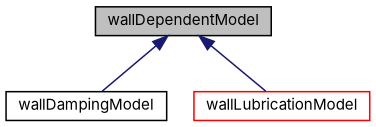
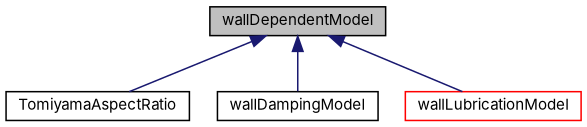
node "TomiyamaAspectRatio": added
